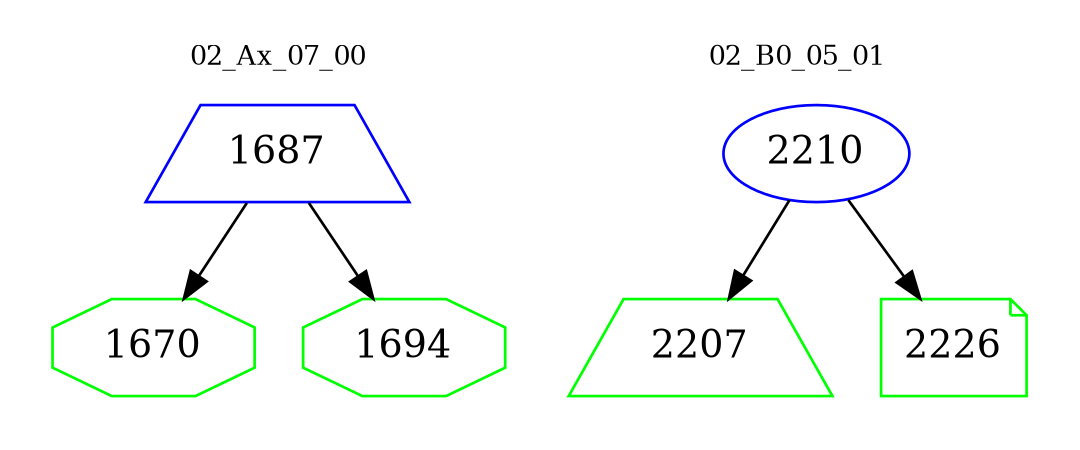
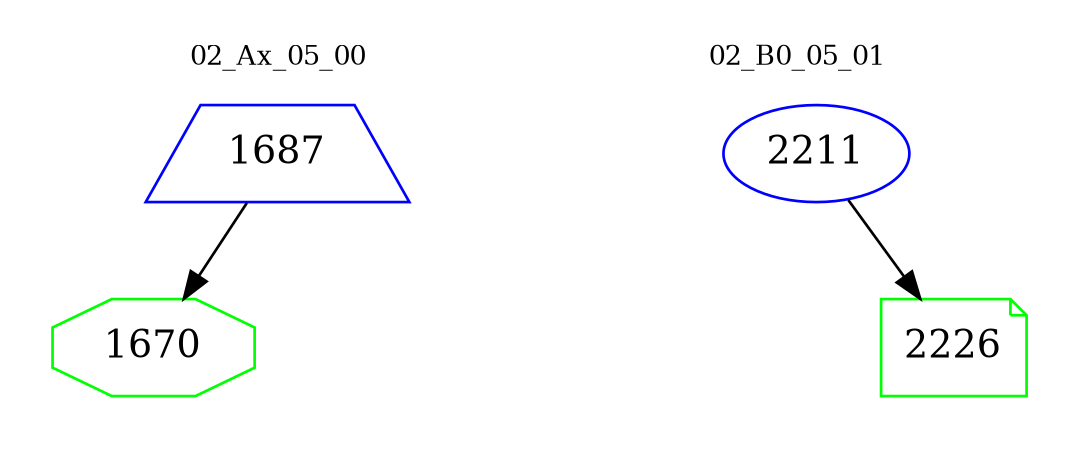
cluster "02_Ax_07_00": label "02_Ax_07_00" -> "02_Ax_05_00"
node "2210": label "2210" -> "2211"
node "1694": removed
node "2207": removed
